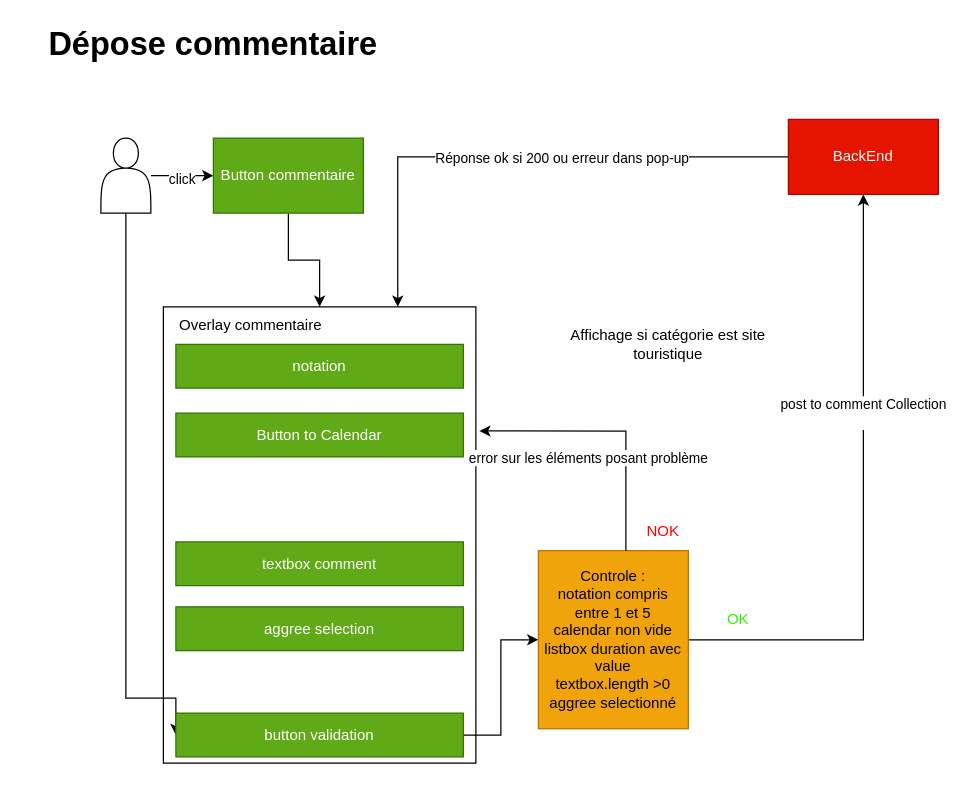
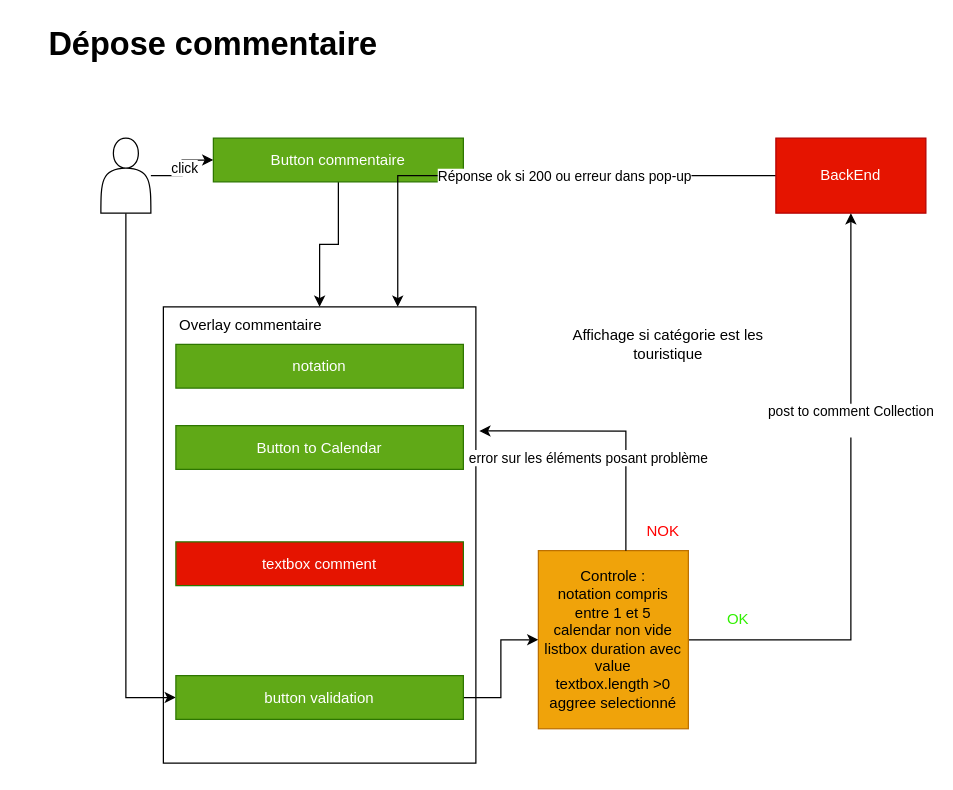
node "BackEnd": moved (863, 157) -> (851, 176)
node "Button commentaire": size 150x75 -> 250x44
node "Affichage si catégorie est site touristique": label "Affichage si catégorie est site touristique" -> "Affichage si catégorie est les touristique"
node "Button to Calendar": moved (319, 435) -> (319, 448)
node "textbox comment": fillcolor #60a917 -> #e51400
node "aggree selection": removed
node "button validation": moved (319, 735) -> (319, 698)
